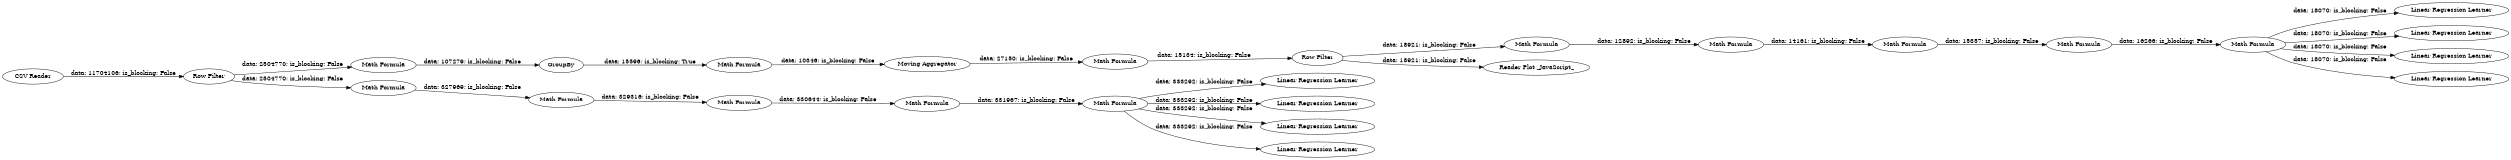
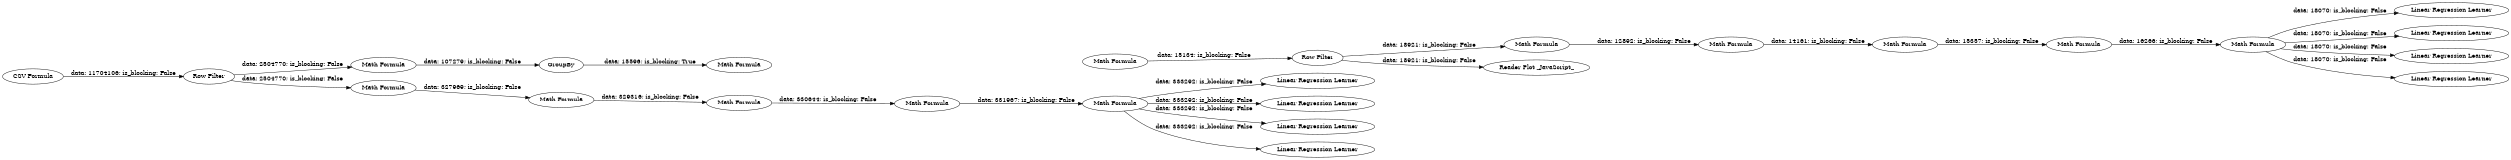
node "Moving Aggregator": removed
node "CSV Reader": label "CSV Reader" -> "CSV Formula"
